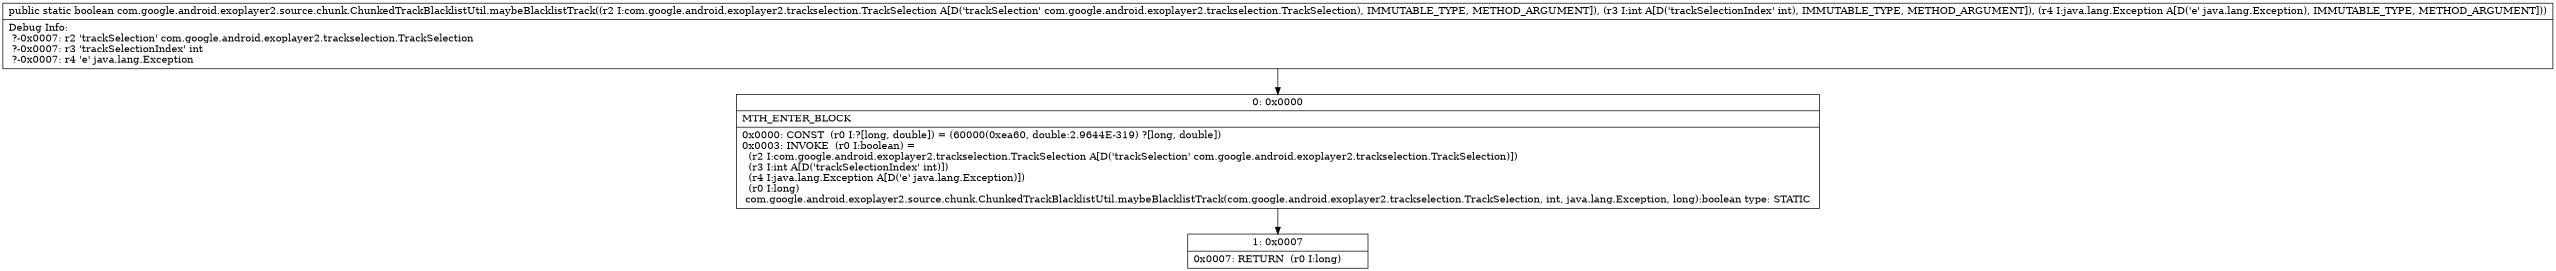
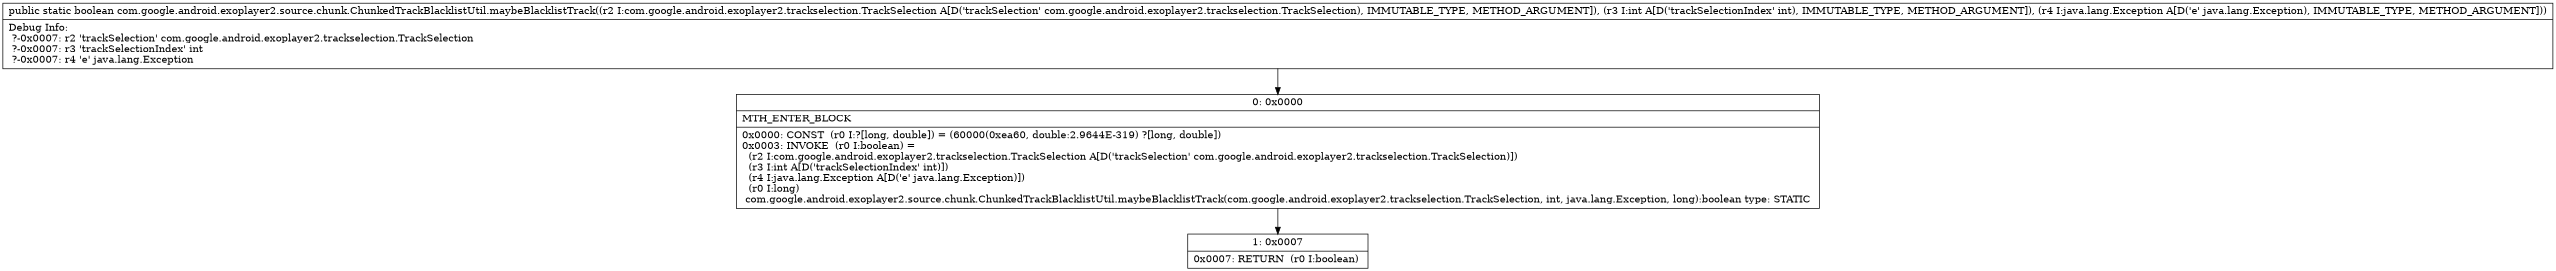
node "1: 0x0007": text "0x0007: RETURN  (r0 I:long)" -> "0x0007: RETURN  (r0 I:boolean)"
